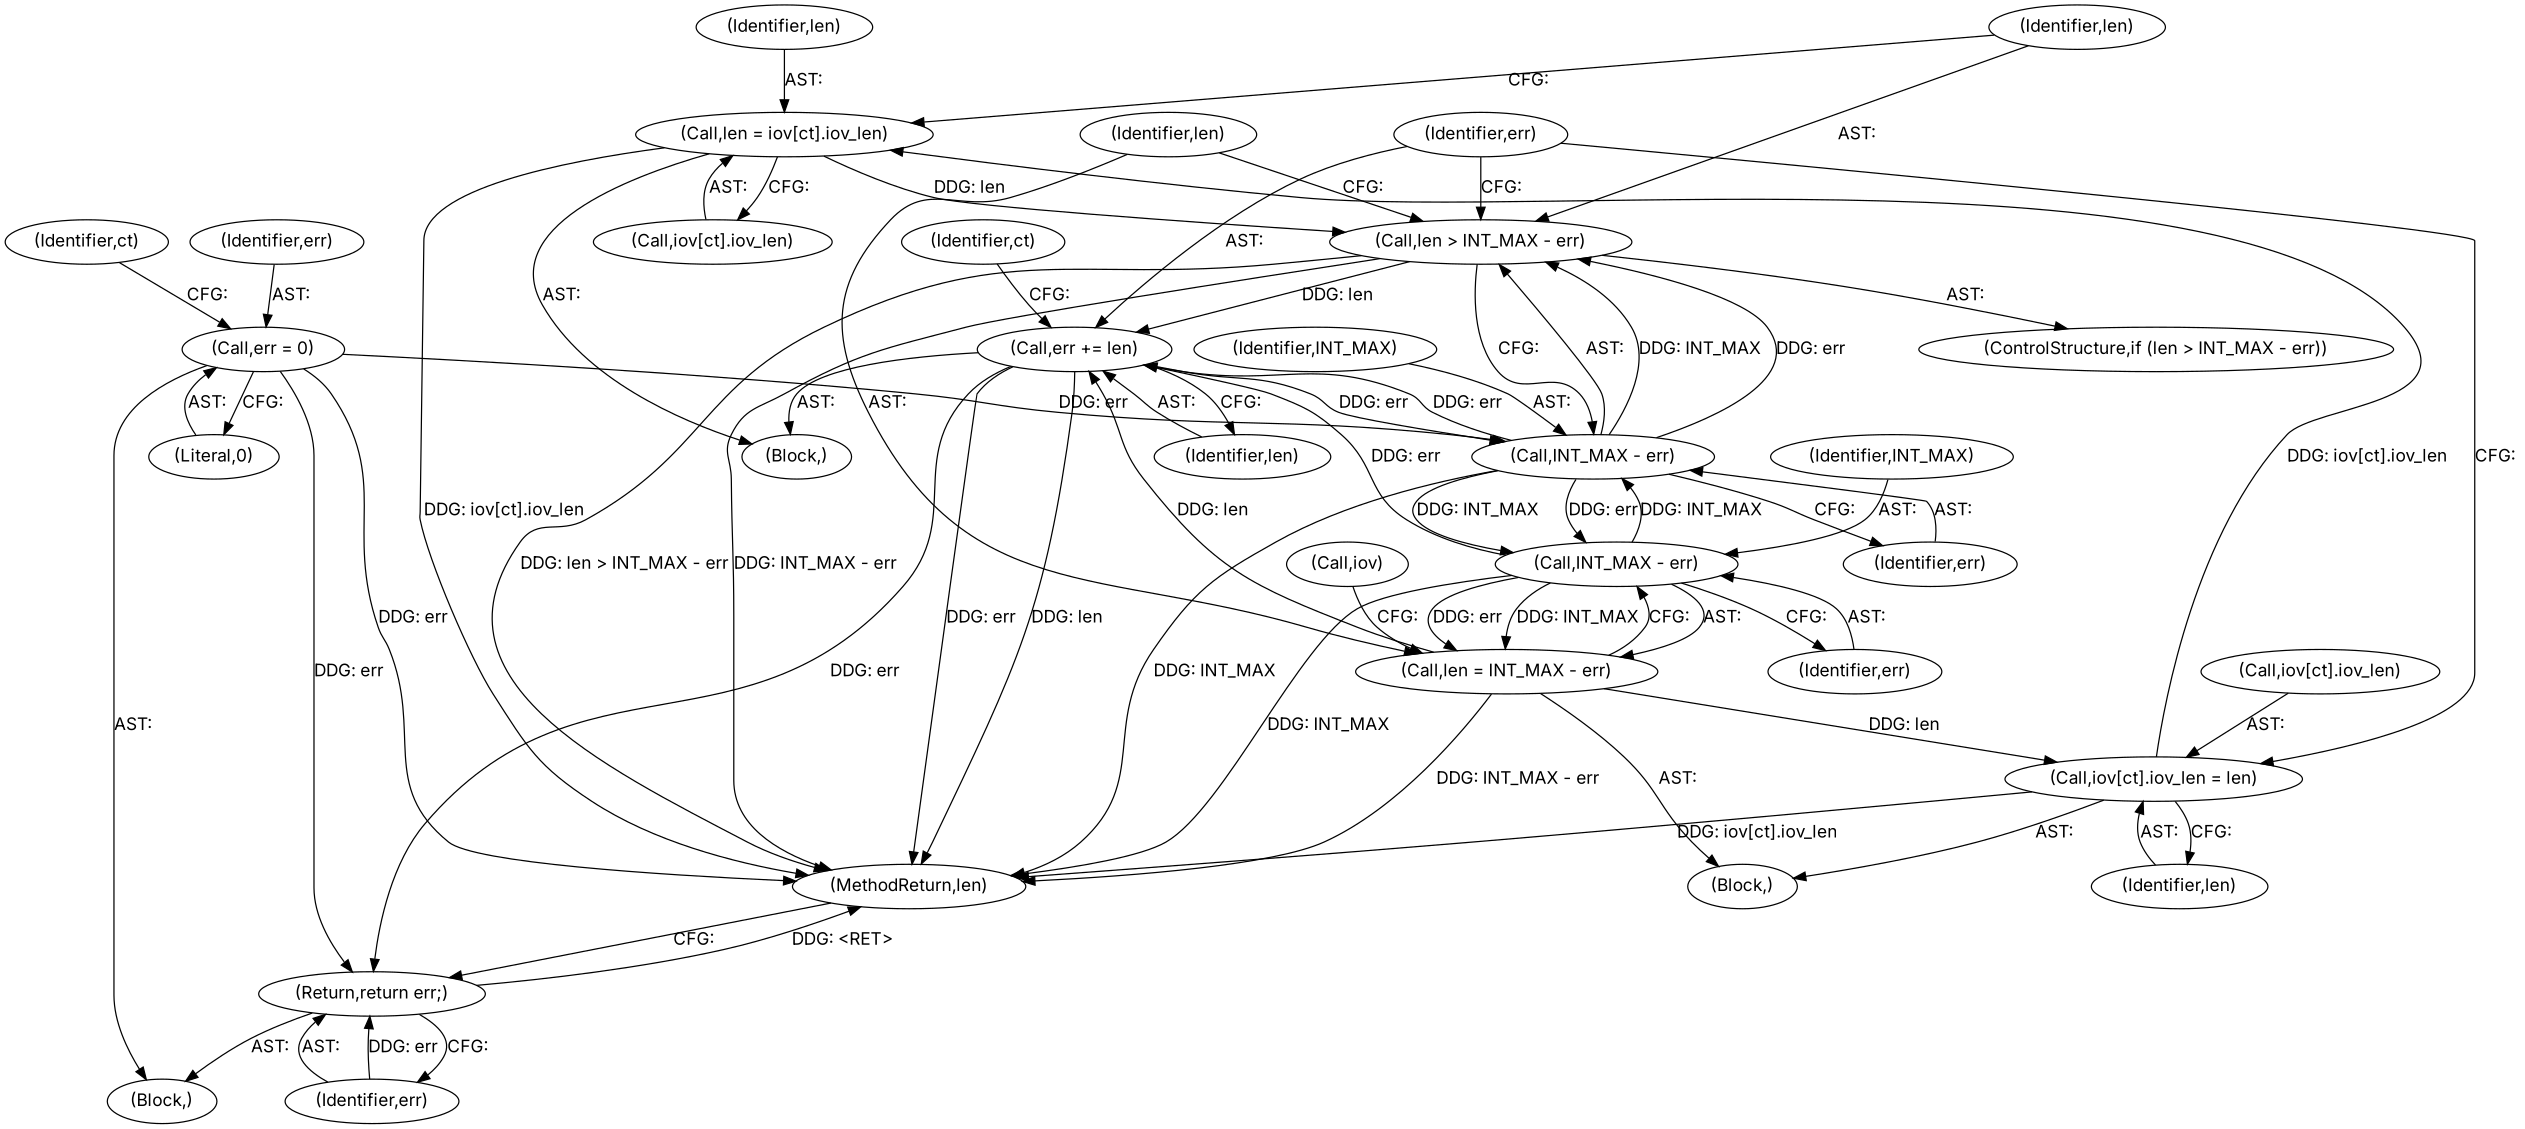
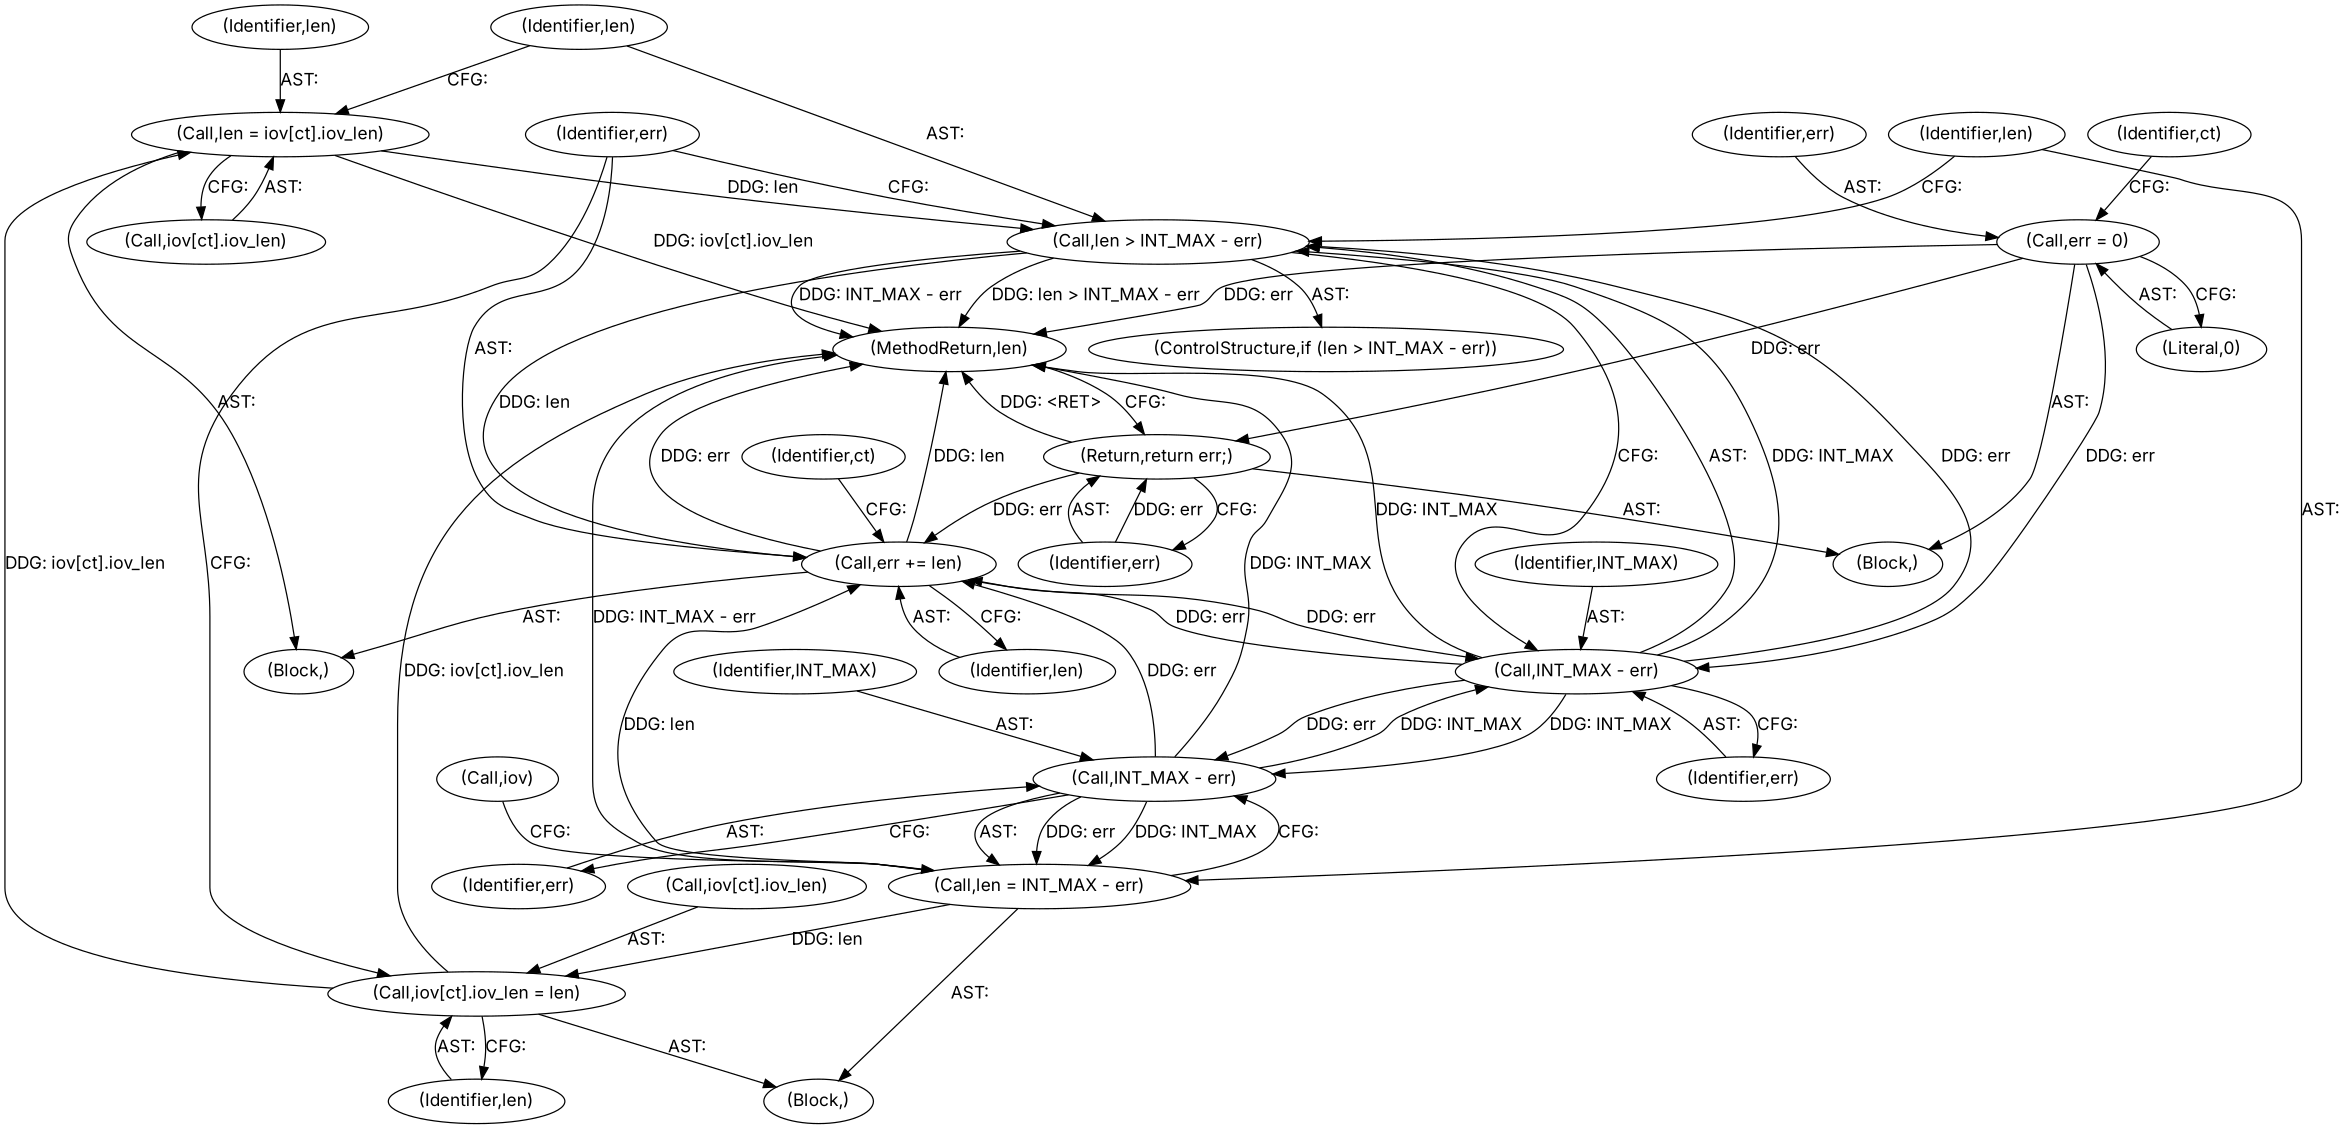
edge "(Call,err += len)" -> "(Return,return err;)": reversed
